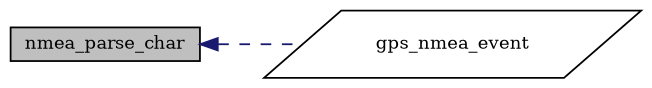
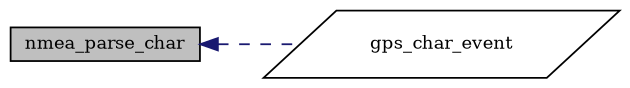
node "gps_nmea_event": label "gps_nmea_event" -> "gps_char_event"
